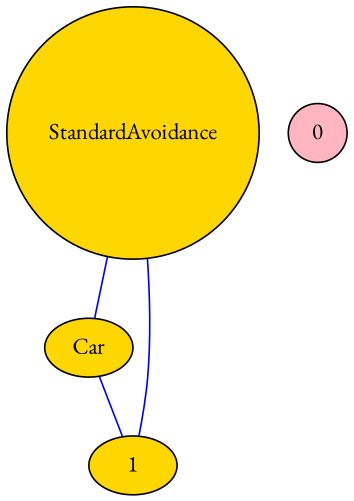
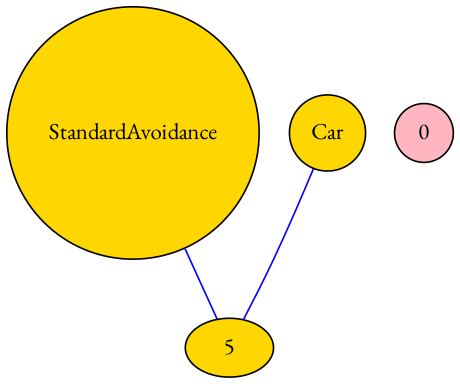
edge "StandardAvoidance" -- "Car": removed
node "Car": shape ellipse -> circle
node "1": label "1" -> "5"
